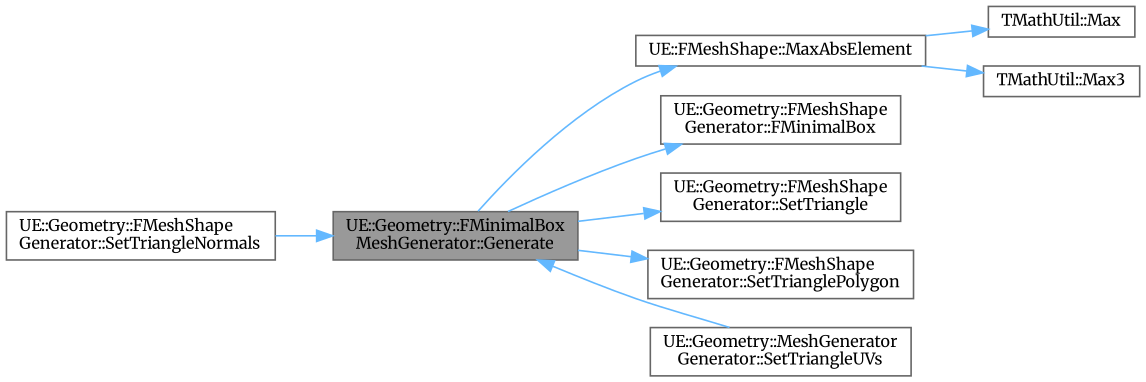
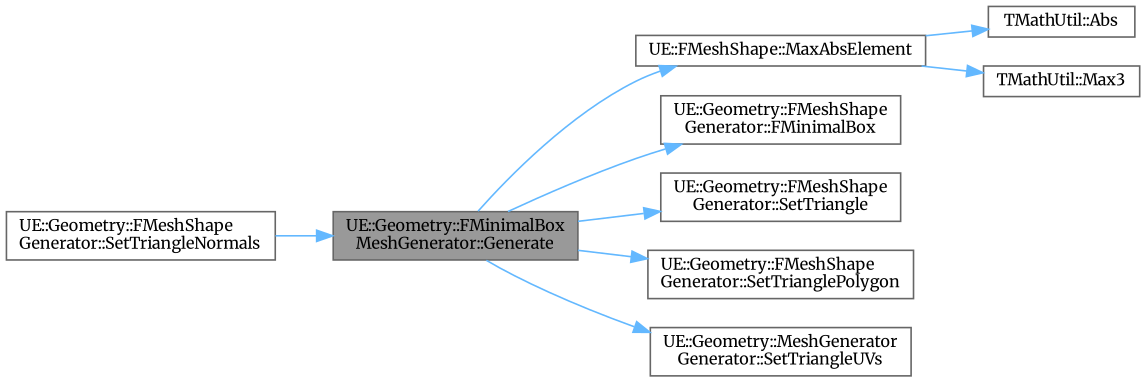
node "TMathUtil::Max": label "TMathUtil::Max" -> "TMathUtil::Abs"
edge "UE::Geometry::MeshGenerator Generator::SetTriangleUVs" -> "UE::Geometry::FMinimalBox MeshGenerator::Generate": reversed
